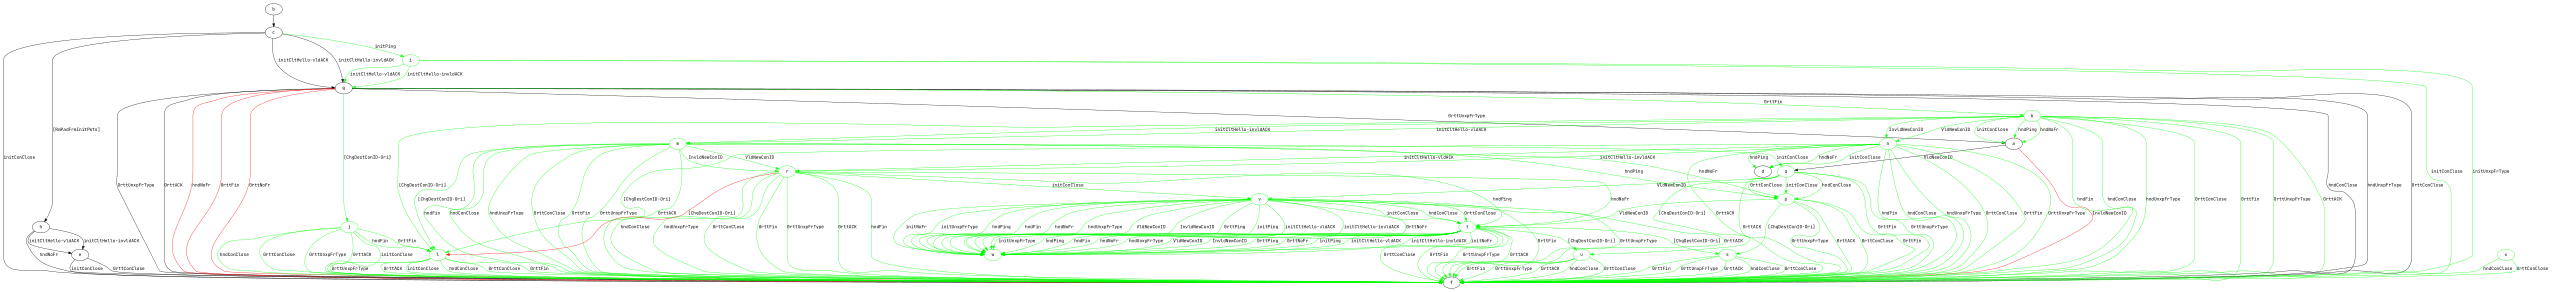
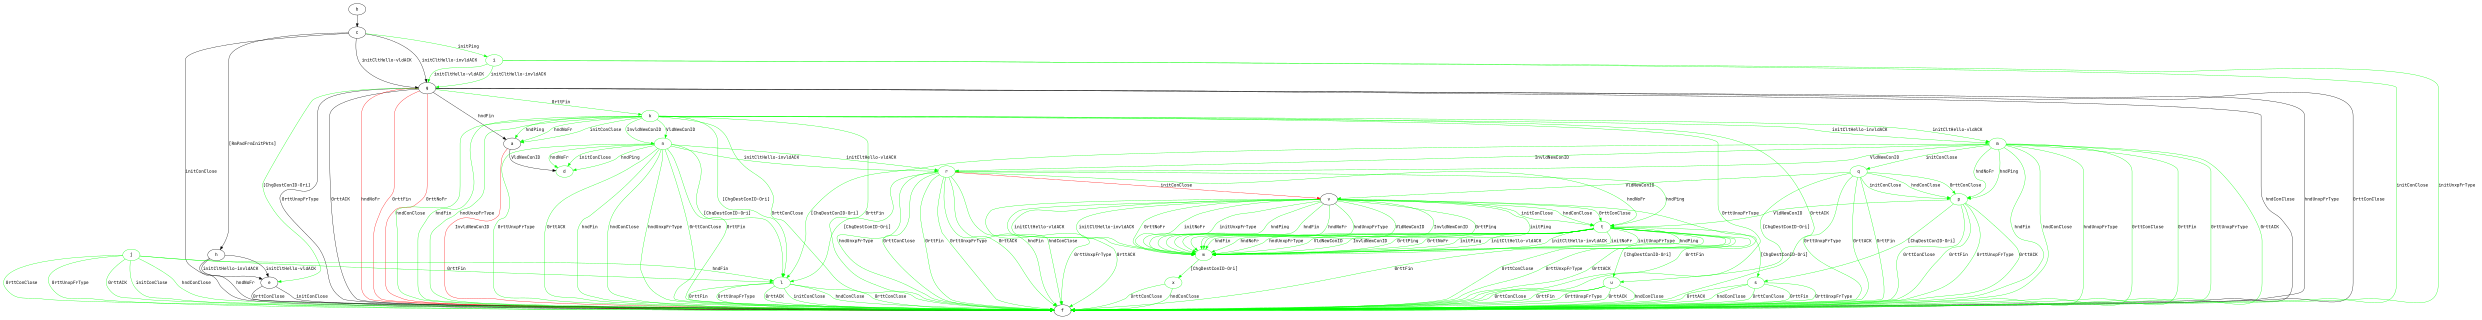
edge "g" -> "a": label "0rttUnxpFrType " -> "hndFin "
edge "g" -> "j": now "g" -> "e"
edge "a" -> "q": now "a" -> "d"
node "d": color black -> green
edge "r" -> "v": color green -> red
node "v": color green -> black
edge "r" -> "l": color red -> green
edge "w" -> "x": added, label "[ChgDestConID-Ori]"
